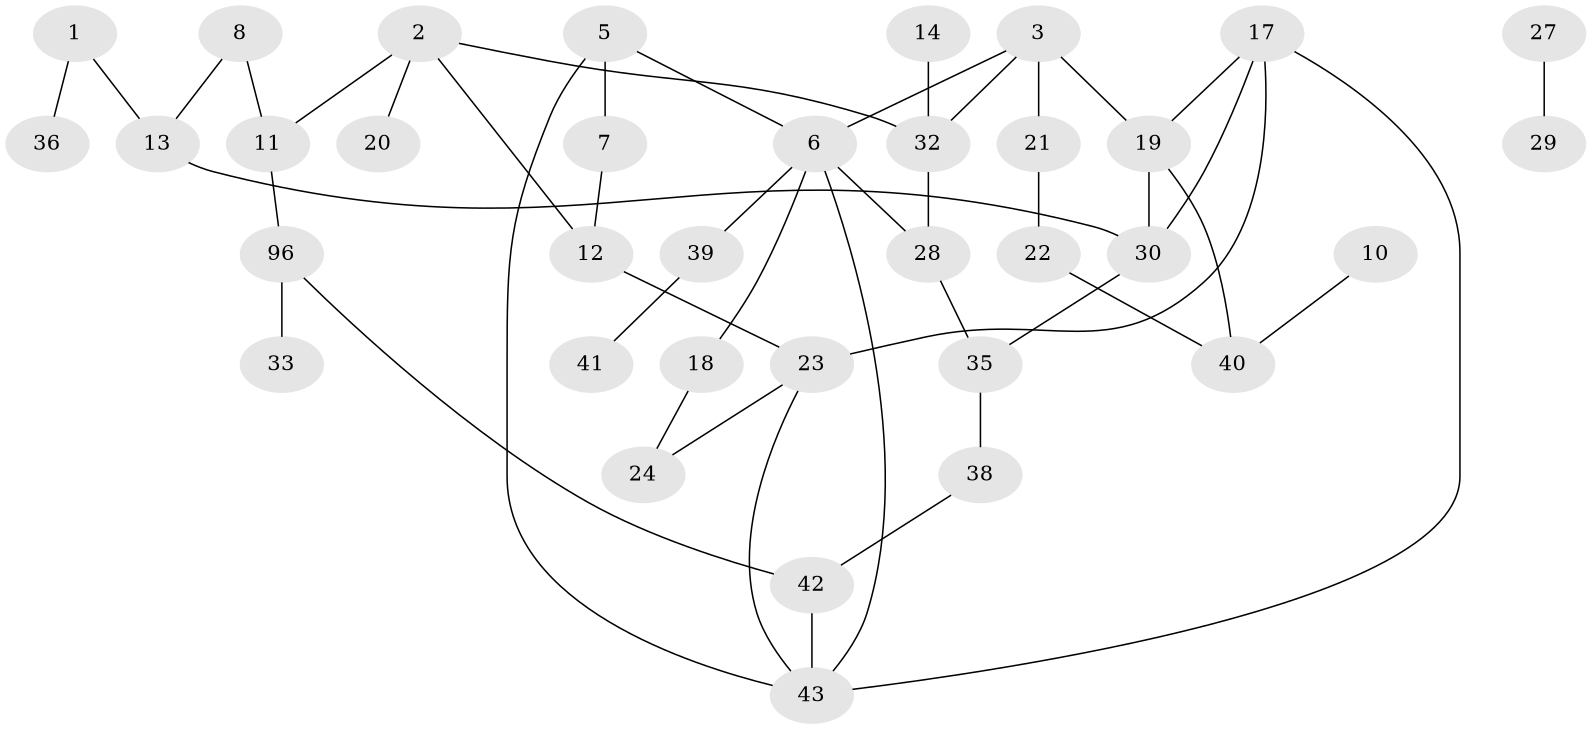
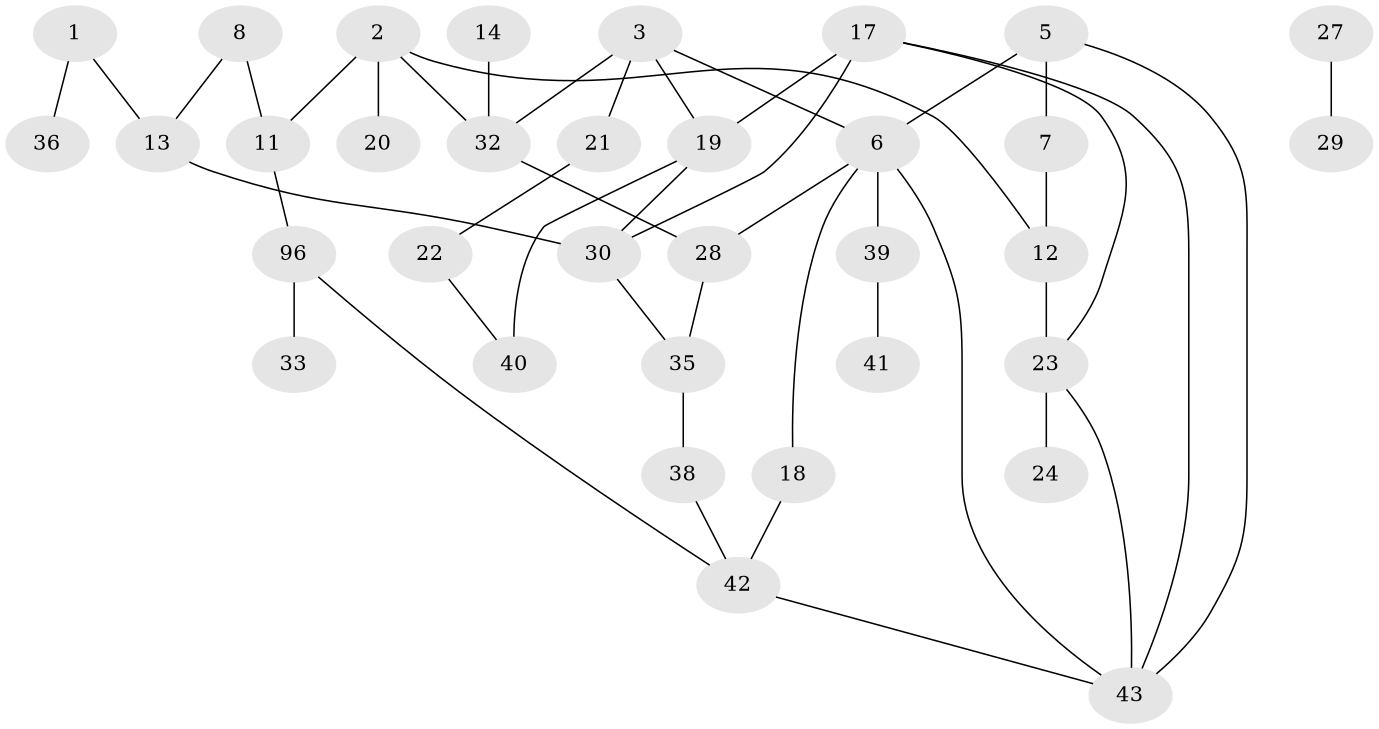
node "10": removed
edge "18" -- "24": now "18" -- "42"
